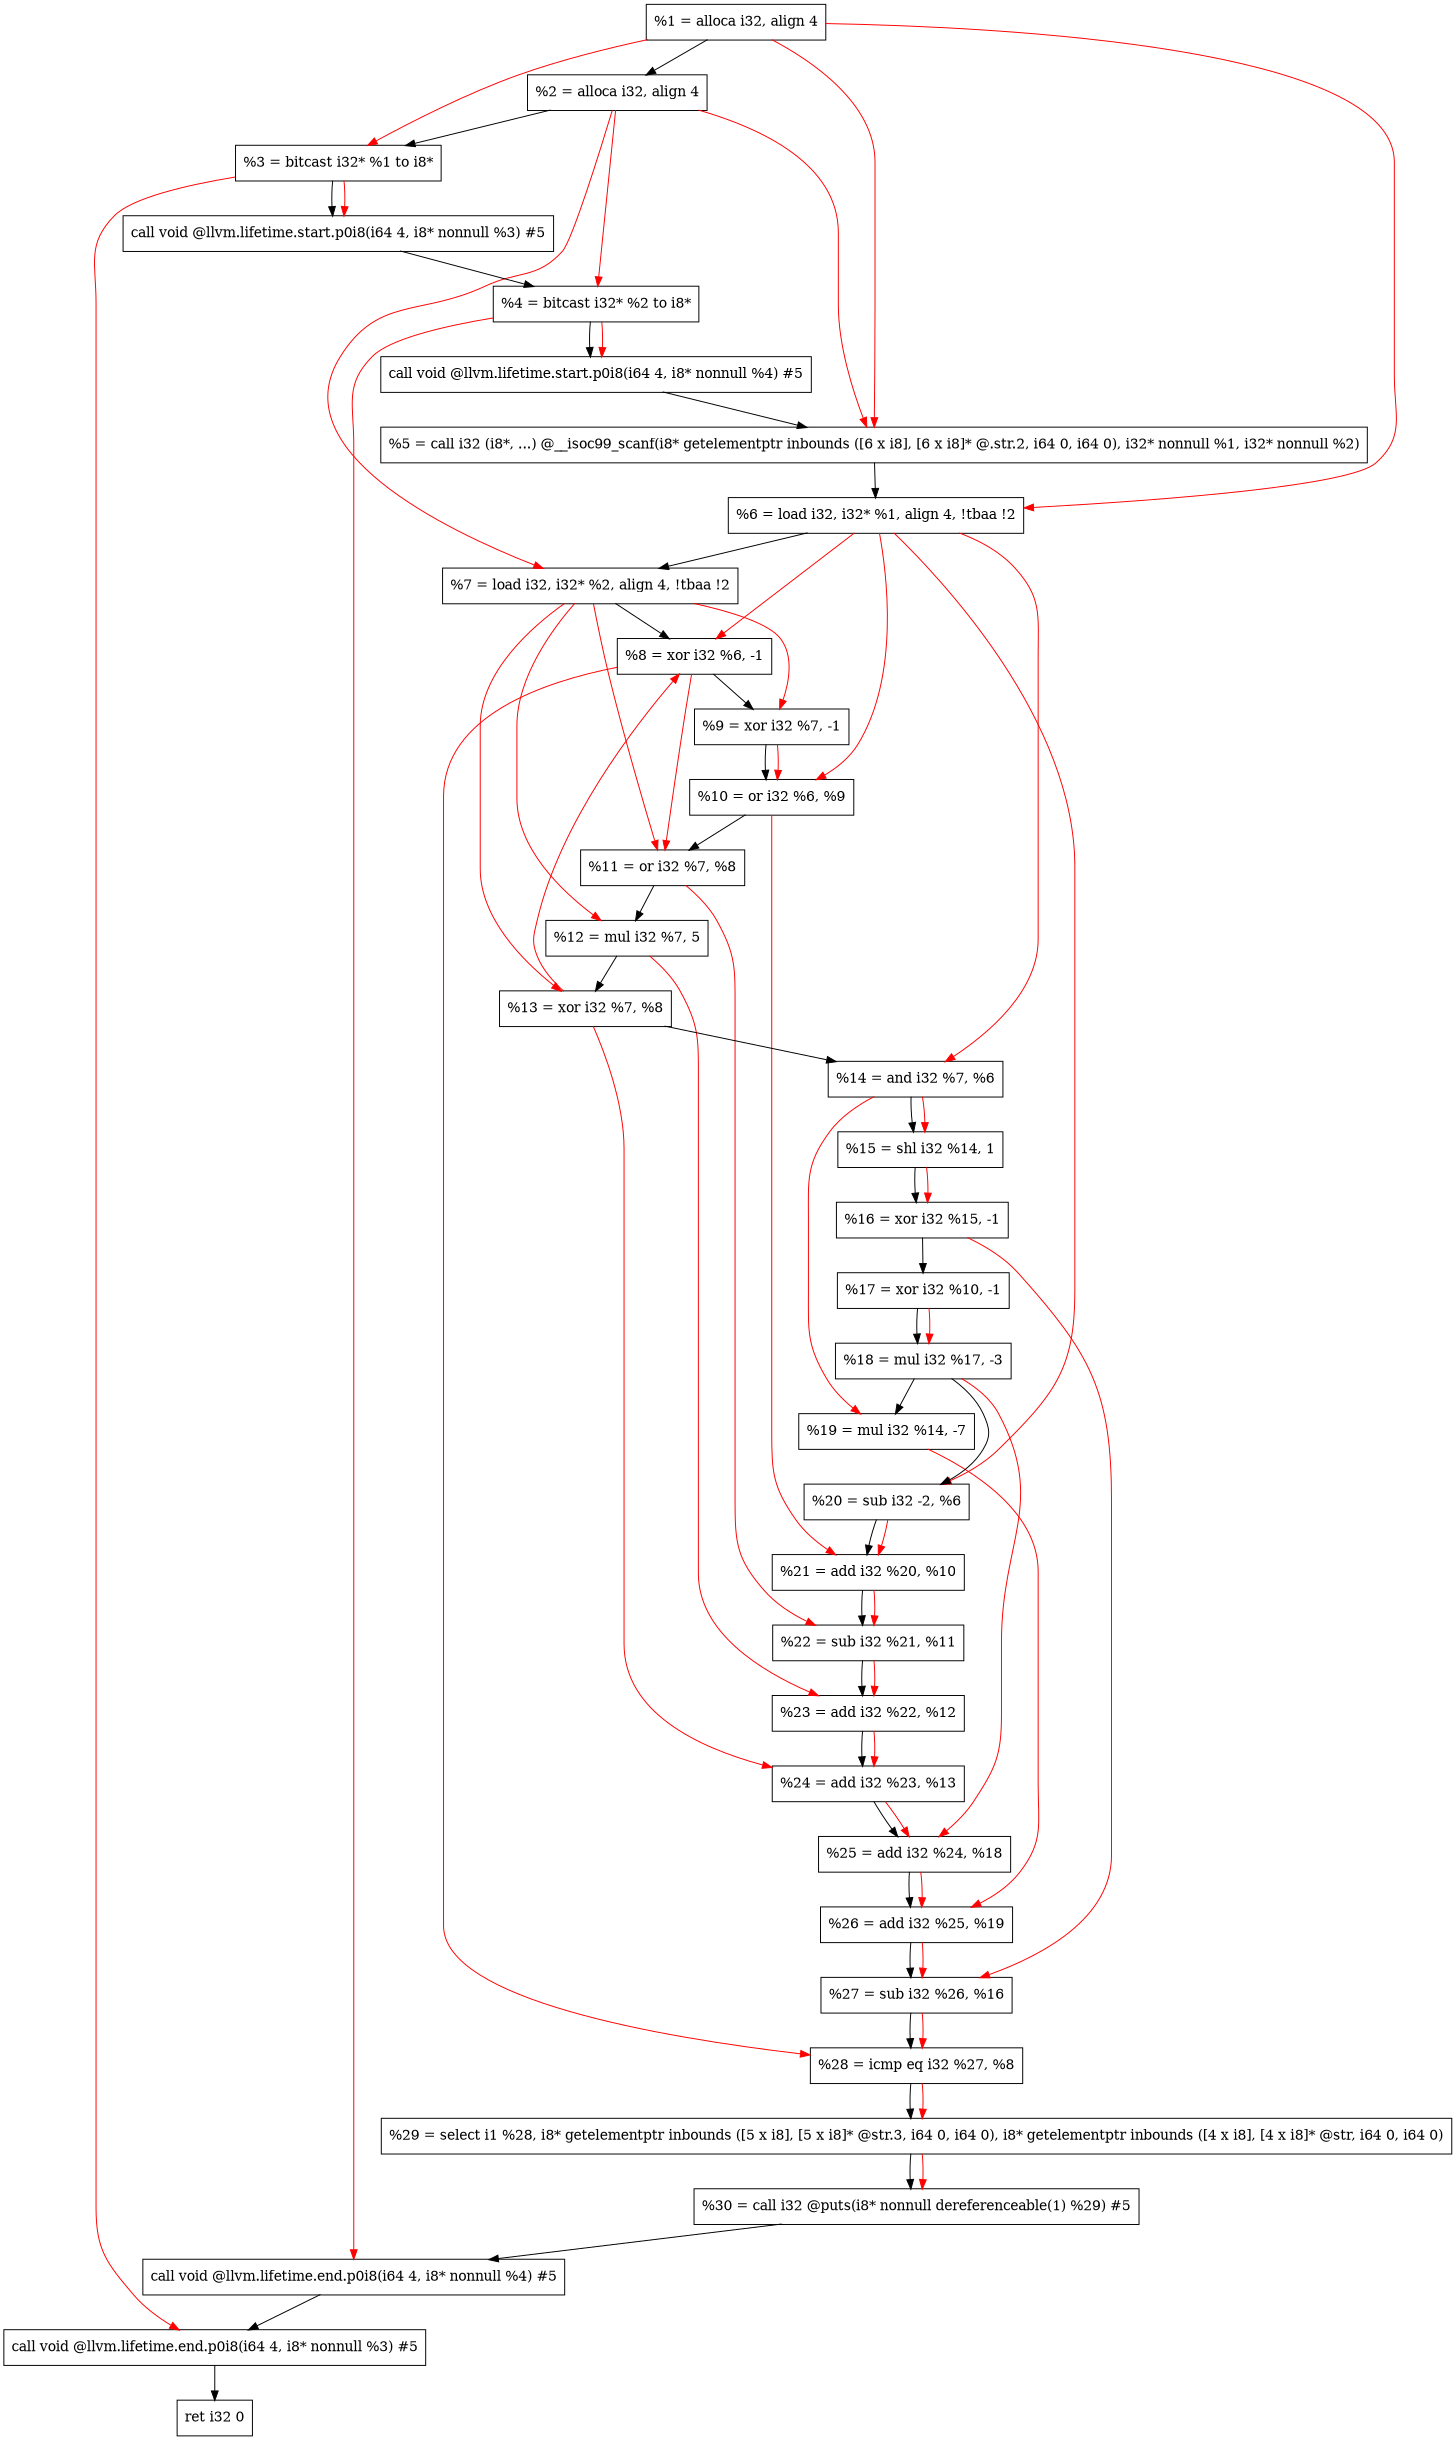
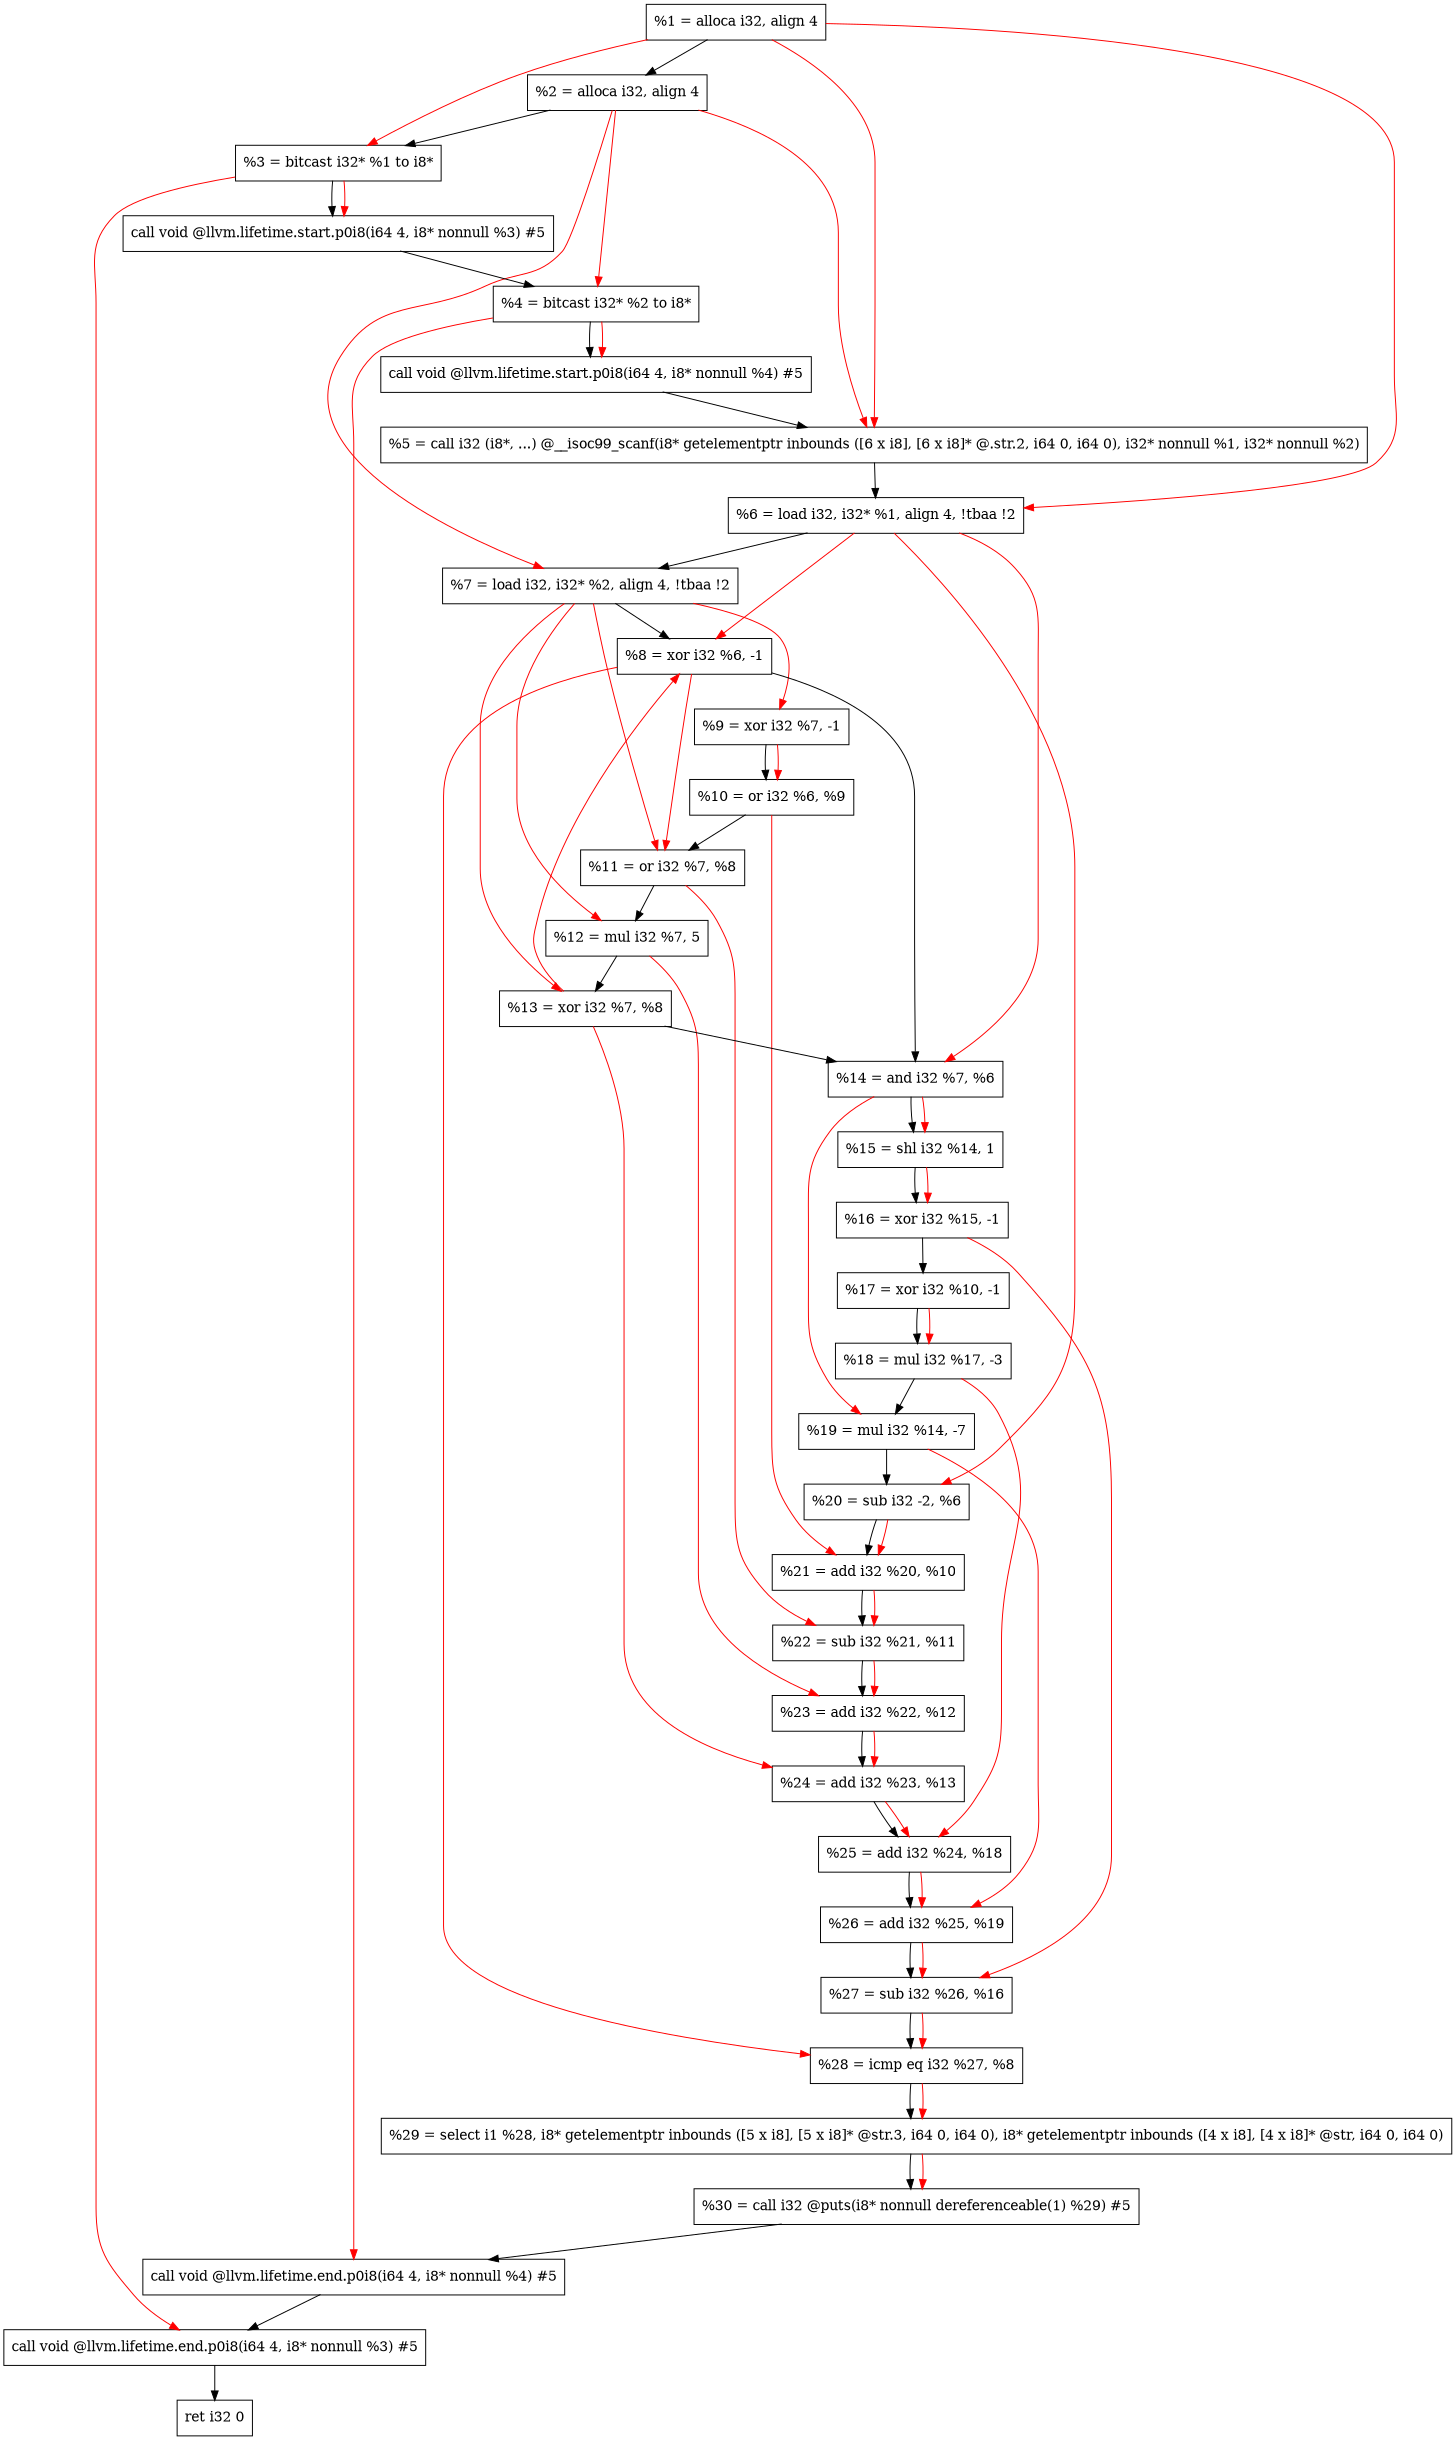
edge "%6 = load i32, i32* %1, align 4, !tbaa !2" -> "%10 = or i32 %6, %9": removed
edge "%8 = xor i32 %6, -1" -> "%9 = xor i32 %7, -1": now "%8 = xor i32 %6, -1" -> "%14 = and i32 %7, %6"
edge "%18 = mul i32 %17, -3" -> "%20 = sub i32 -2, %6": now "%19 = mul i32 %14, -7" -> "%20 = sub i32 -2, %6"
